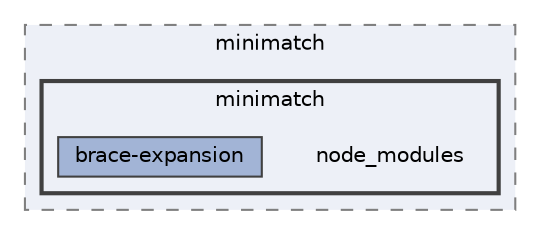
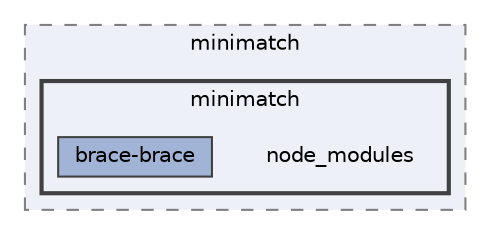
node "brace-expansion": label "brace-expansion" -> "brace-brace"
